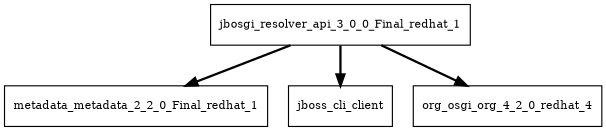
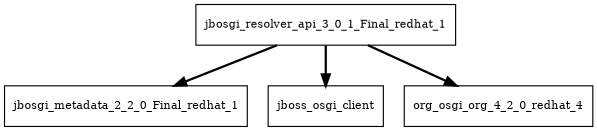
node "jbosgi_resolver_api_3_0_0_Final_redhat_1": label "jbosgi_resolver_api_3_0_0_Final_redhat_1" -> "jbosgi_resolver_api_3_0_1_Final_redhat_1"
node "metadata_metadata_2_2_0_Final_redhat_1": label "metadata_metadata_2_2_0_Final_redhat_1" -> "jbosgi_metadata_2_2_0_Final_redhat_1"
node "jboss_cli_client": label "jboss_cli_client" -> "jboss_osgi_client"
